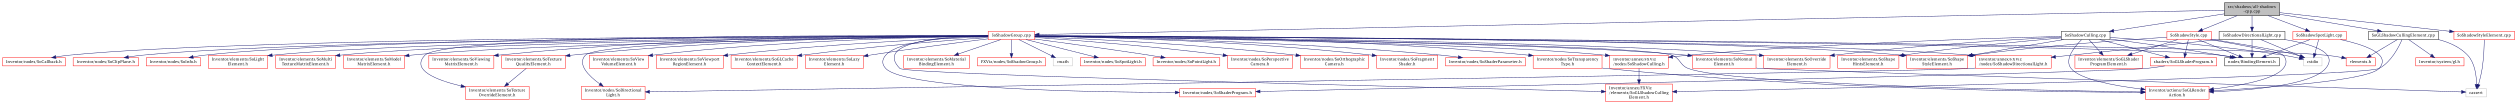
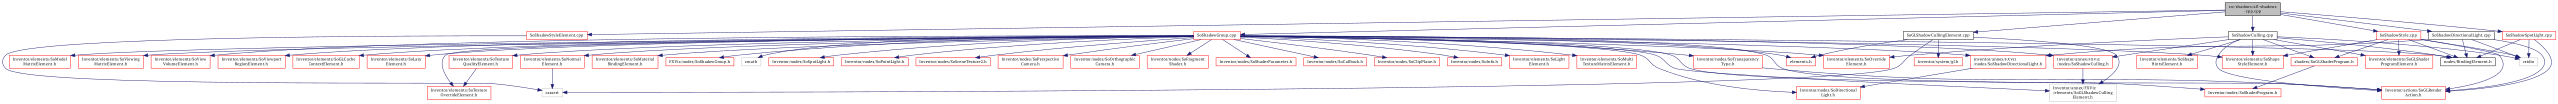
node "Inventor/nodes/SoSceneTexture2.h": added
node "Inventor/annex/FXViz /elements/SoGLShadowCulling Element.h": color red -> grey75
